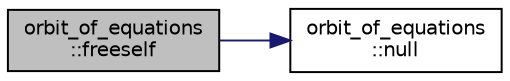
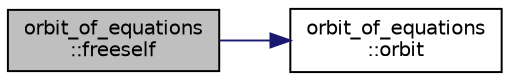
node "orbit_of_equations ::null": label "orbit_of_equations ::null" -> "orbit_of_equations ::orbit"
